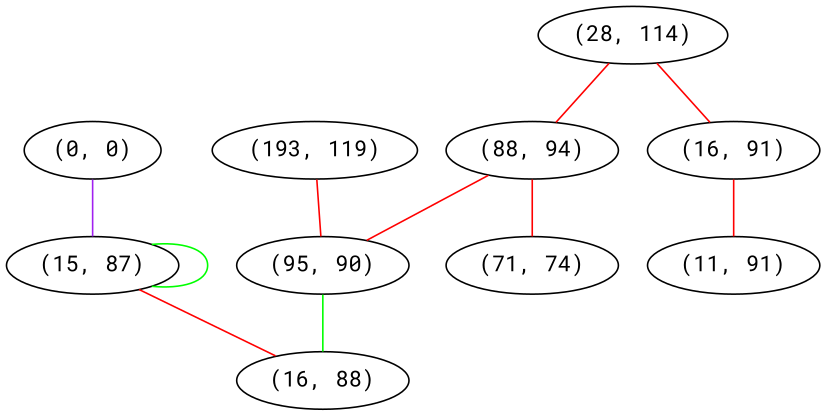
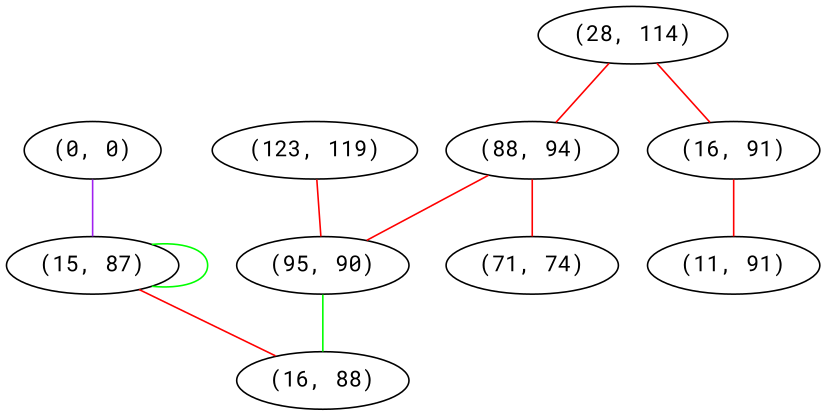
node "(193, 119)": label "(193, 119)" -> "(123, 119)"
